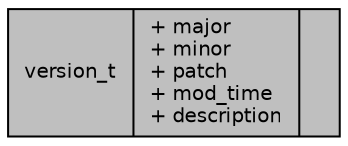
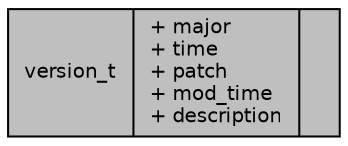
node "version_t": text "+ minor" -> "+ time"
